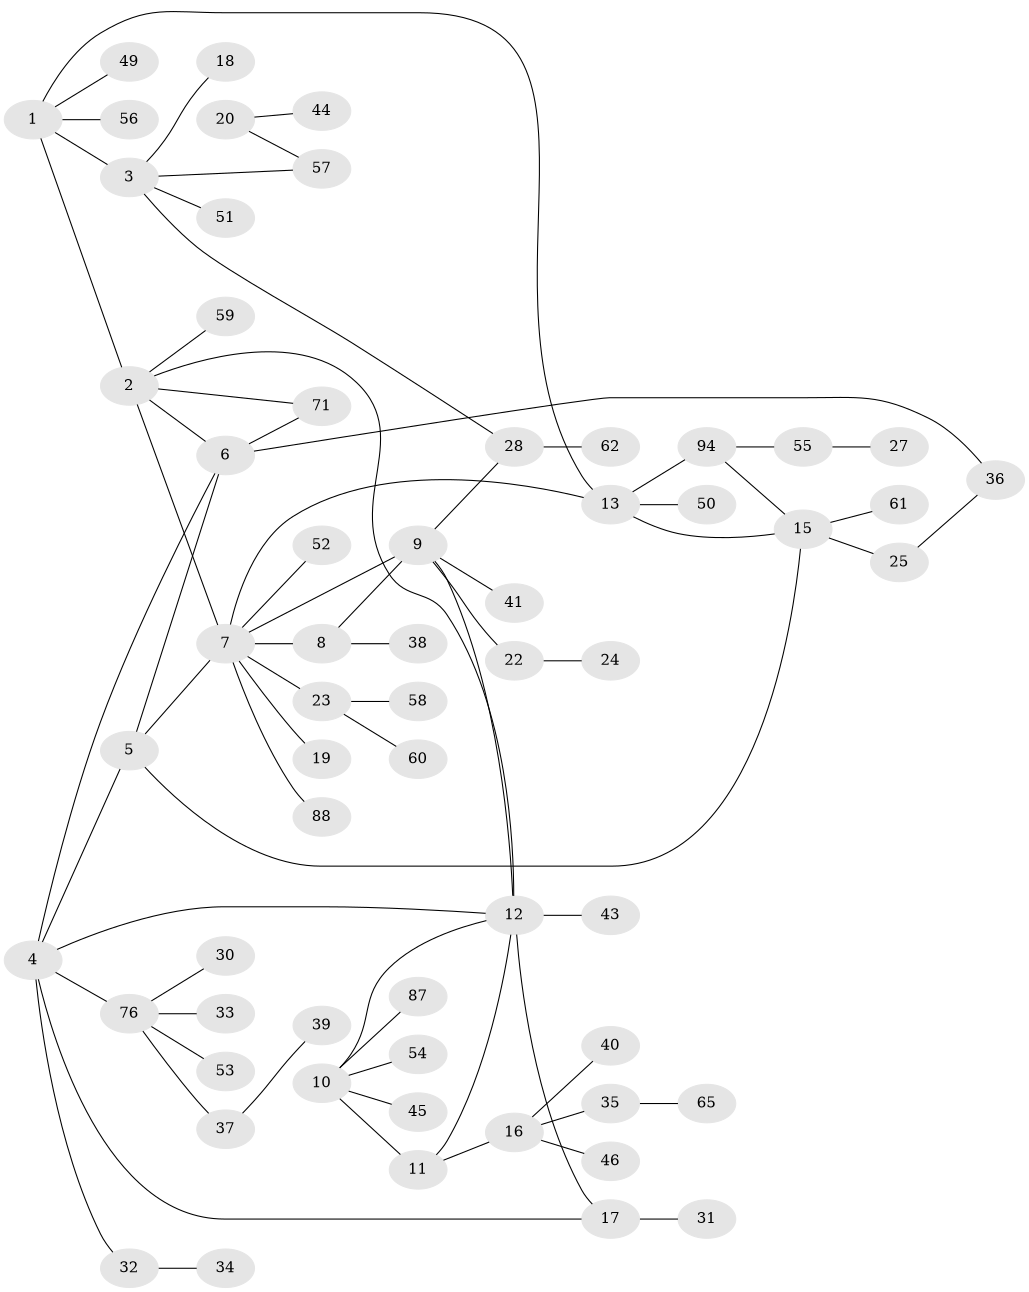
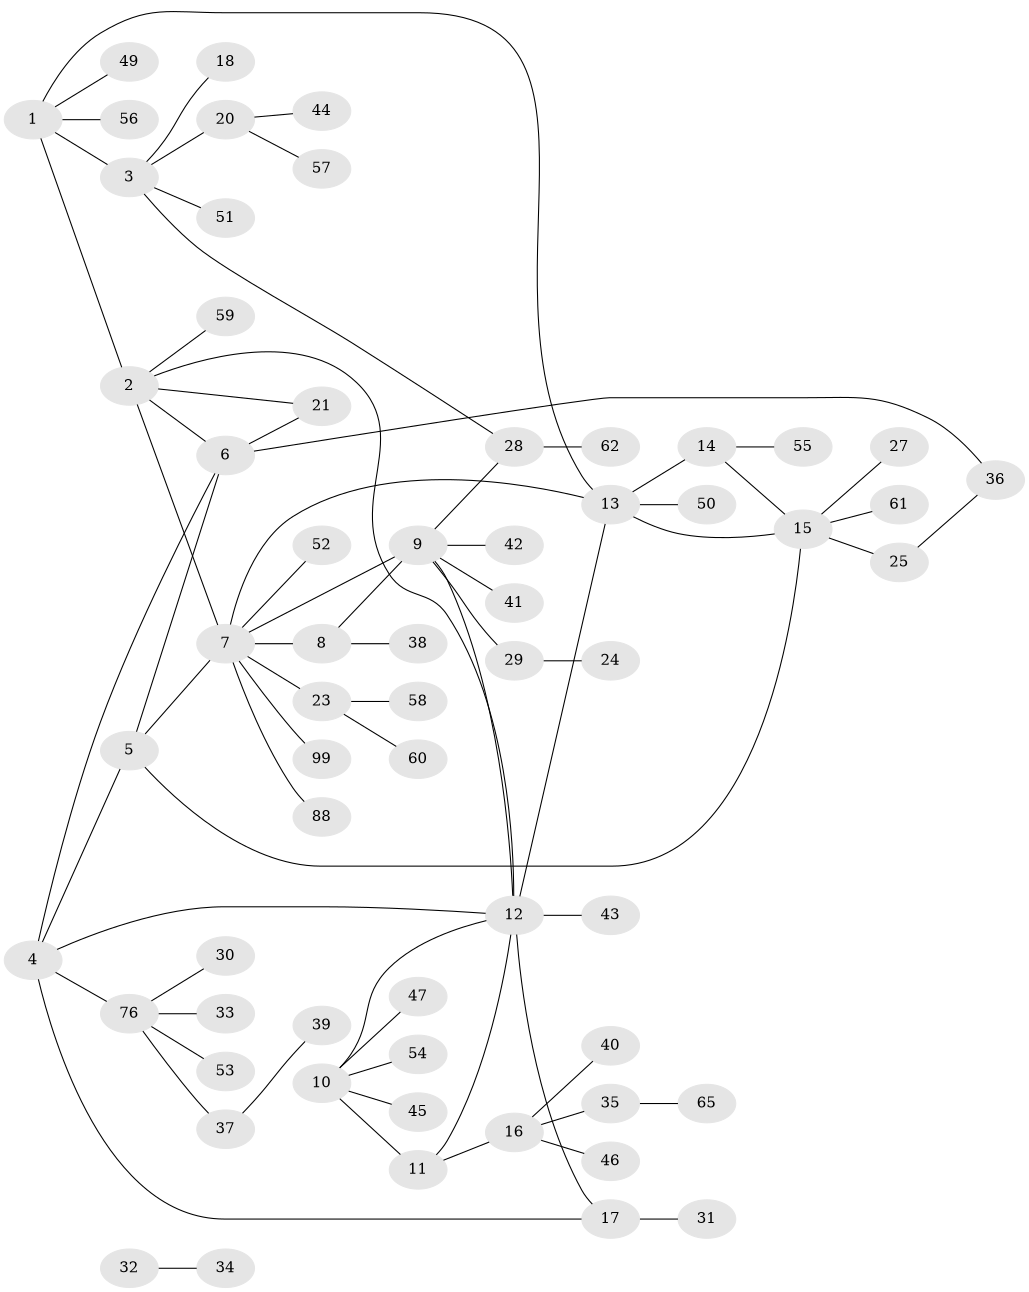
edge "57" -- "3": now "20" -- "3"
node "71": label "71" -> "21"
node "94": label "94" -> "14"
edge "55" -- "27": now "15" -- "27"
node "42": added
node "22": label "22" -> "29"
edge "13" -- "12": added
node "19": label "19" -> "99"
node "87": label "87" -> "47"
edge "4" -- "32": removed
